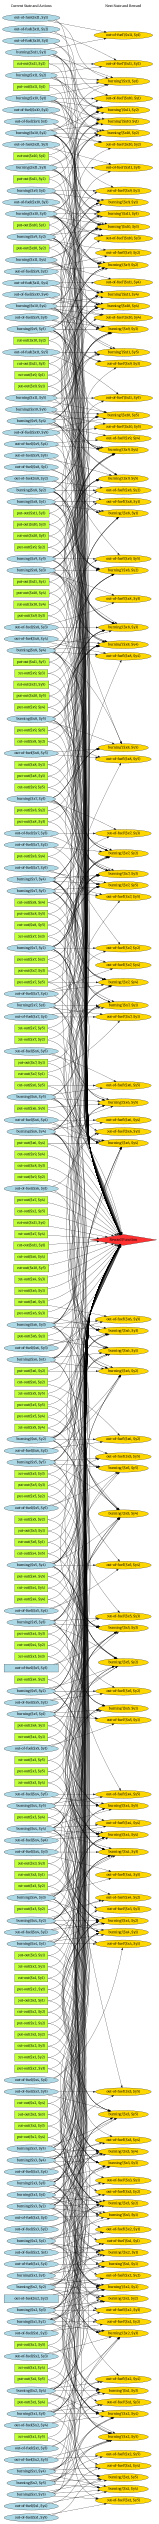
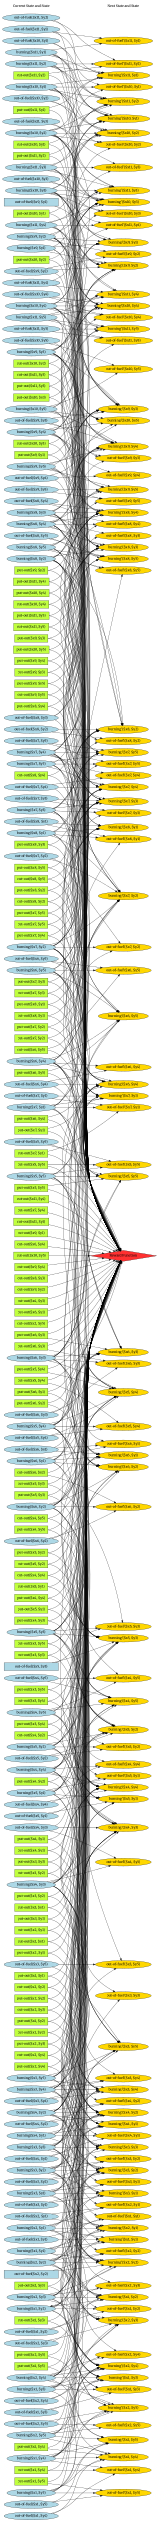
node "Current State and Actions": label "Current State and Actions" -> "Current State and State"
node "Next State and Reward": label "Next State and Reward" -> "Next State and State"
node "out-of-fuel($x9, $y1)": shape ellipse -> box
node "out-of-fuel'($x9, $y1)": removed
edge "burning($x10, $y3)" -> "burning'($x11, $y4)": now "burning($x10, $y3)" -> "out-of-fuel'($x11, $y4)"
edge "burning($x9, $y4)" -> "burning'($x9, $y4)": now "out-of-fuel($x9, $y3)" -> "burning'($x9, $y4)"
edge "burning($x7, $y5)" -> "burning'($x8, $y5)": removed
edge "out-of-fuel($x10, $y5)" -> "Reward Function": removed
edge "put-out($x7, $y5)" -> "burning'($x7, $y4)": now "put-out($x7, $y4)" -> "burning'($x7, $y4)"
edge "burning($x1, $y2)" -> "burning'($x2, $y3)": now "burning($x1, $y2)" -> "out-of-fuel'($x1, $y3)"
